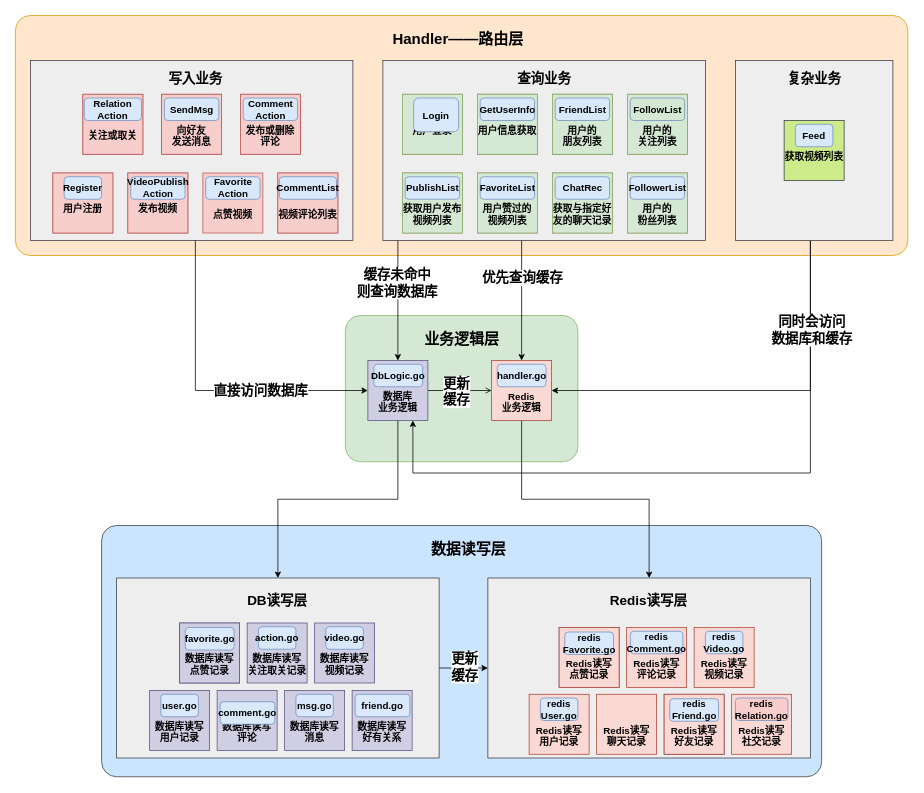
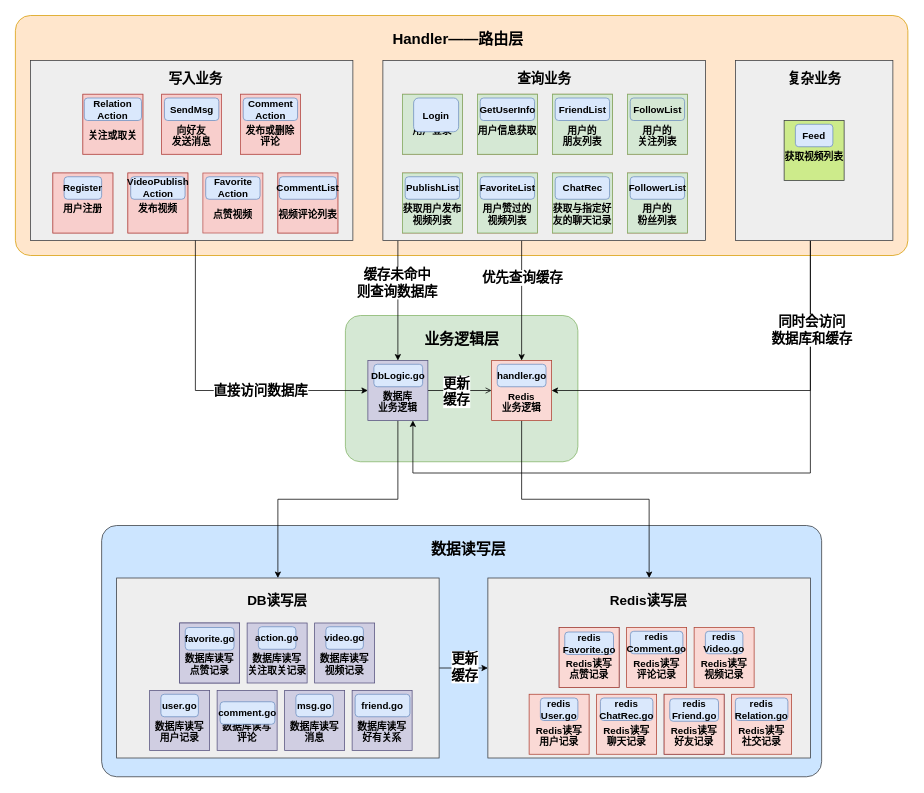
node "redisChatRec.go": added
node "redisRelation.go": fillcolor #f8cecc -> #dae8fc
